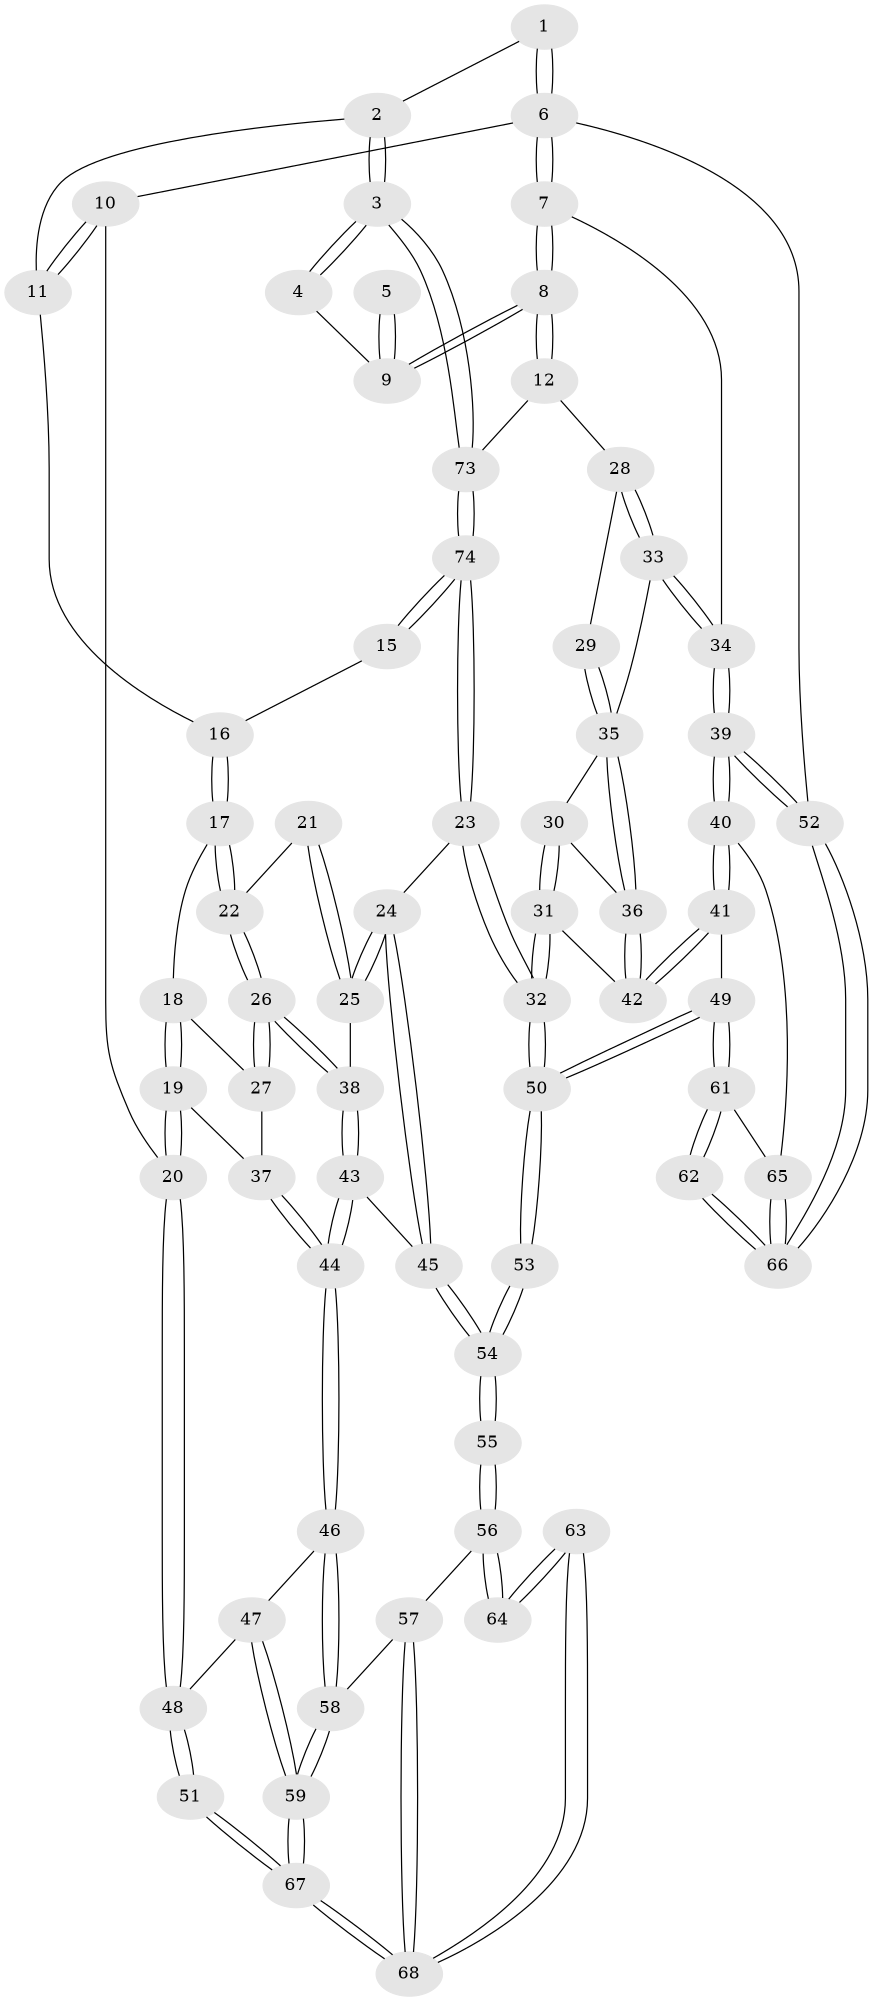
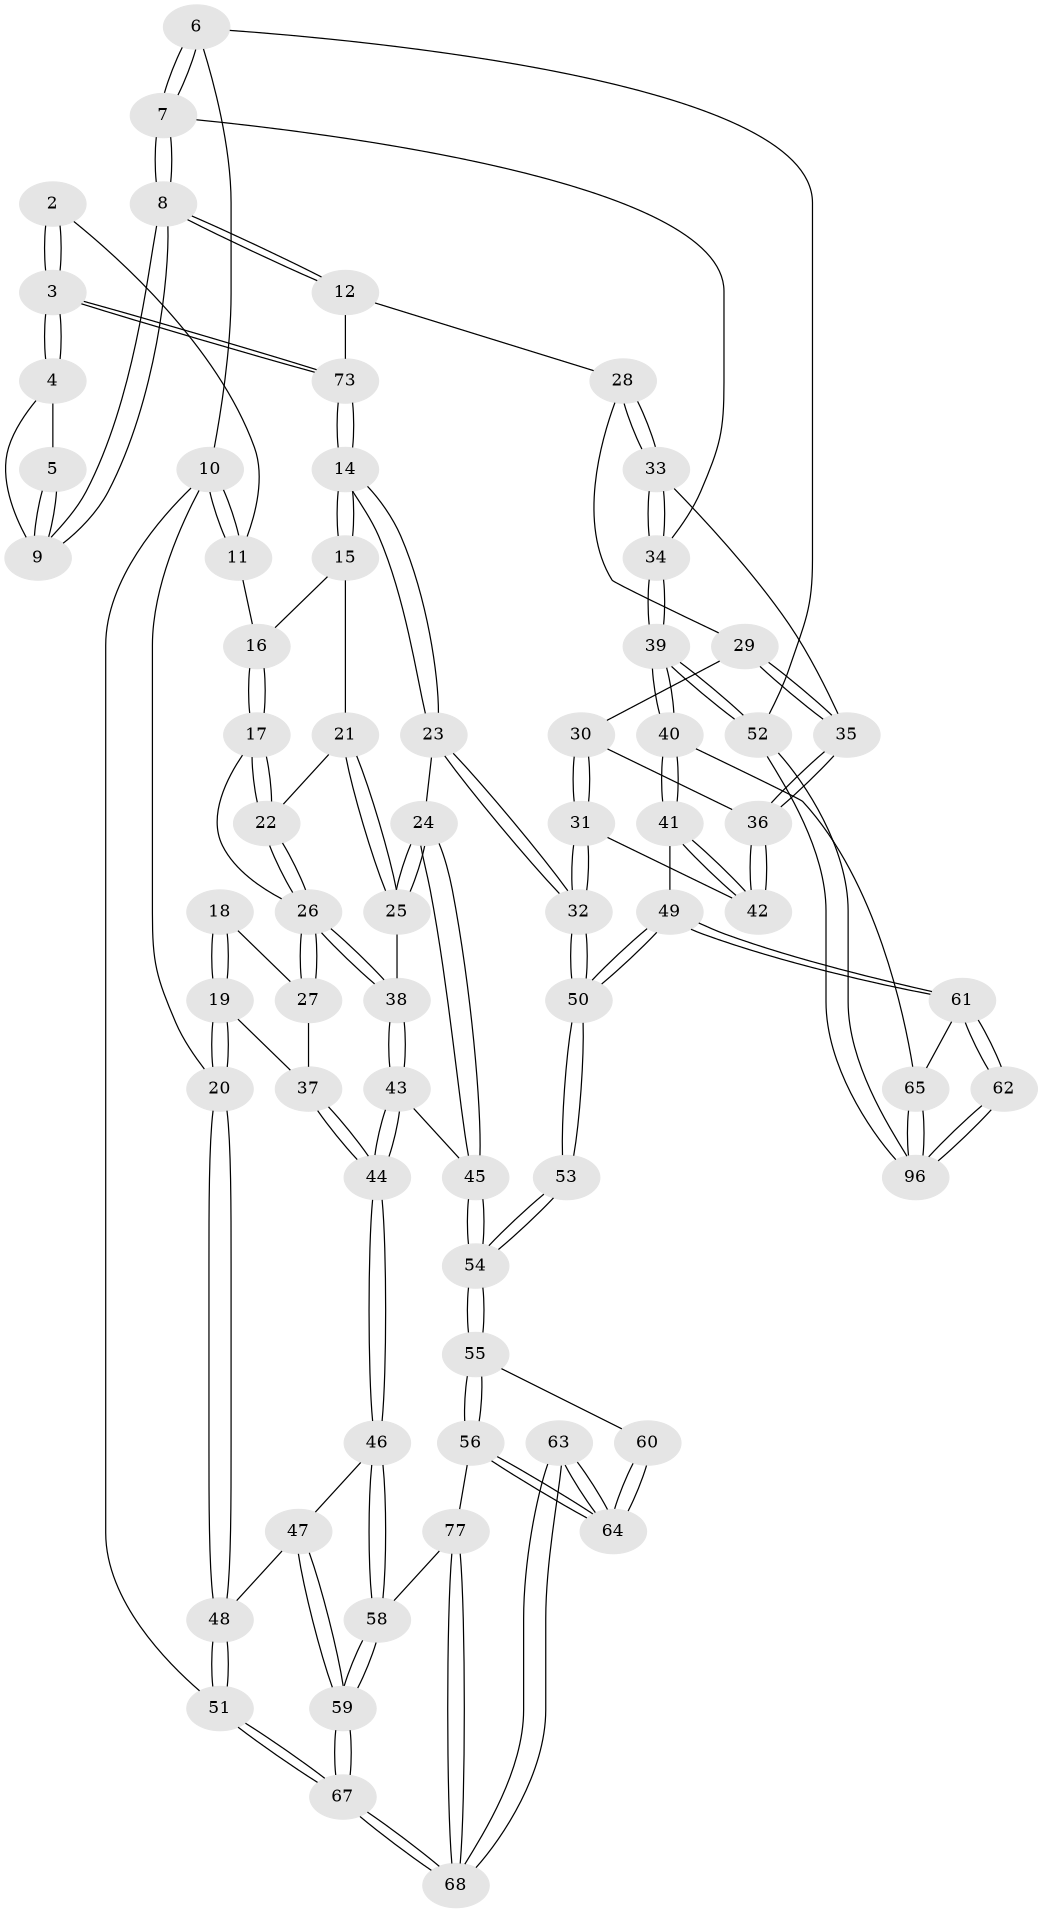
node "1": removed
edge "4" -- "5": added
node "74": label "74" -> "14"
edge "15" -- "21": added
edge "35" -- "30": now "29" -- "30"
edge "17" -- "18": now "17" -- "26"
edge "10" -- "51": added
node "66": label "66" -> "96"
node "60": added
node "57": label "57" -> "77"
